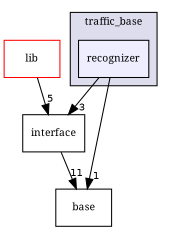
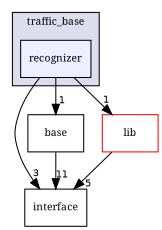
edge "recognizer" -> "lib": added
edge "interface" -> "base": reversed
